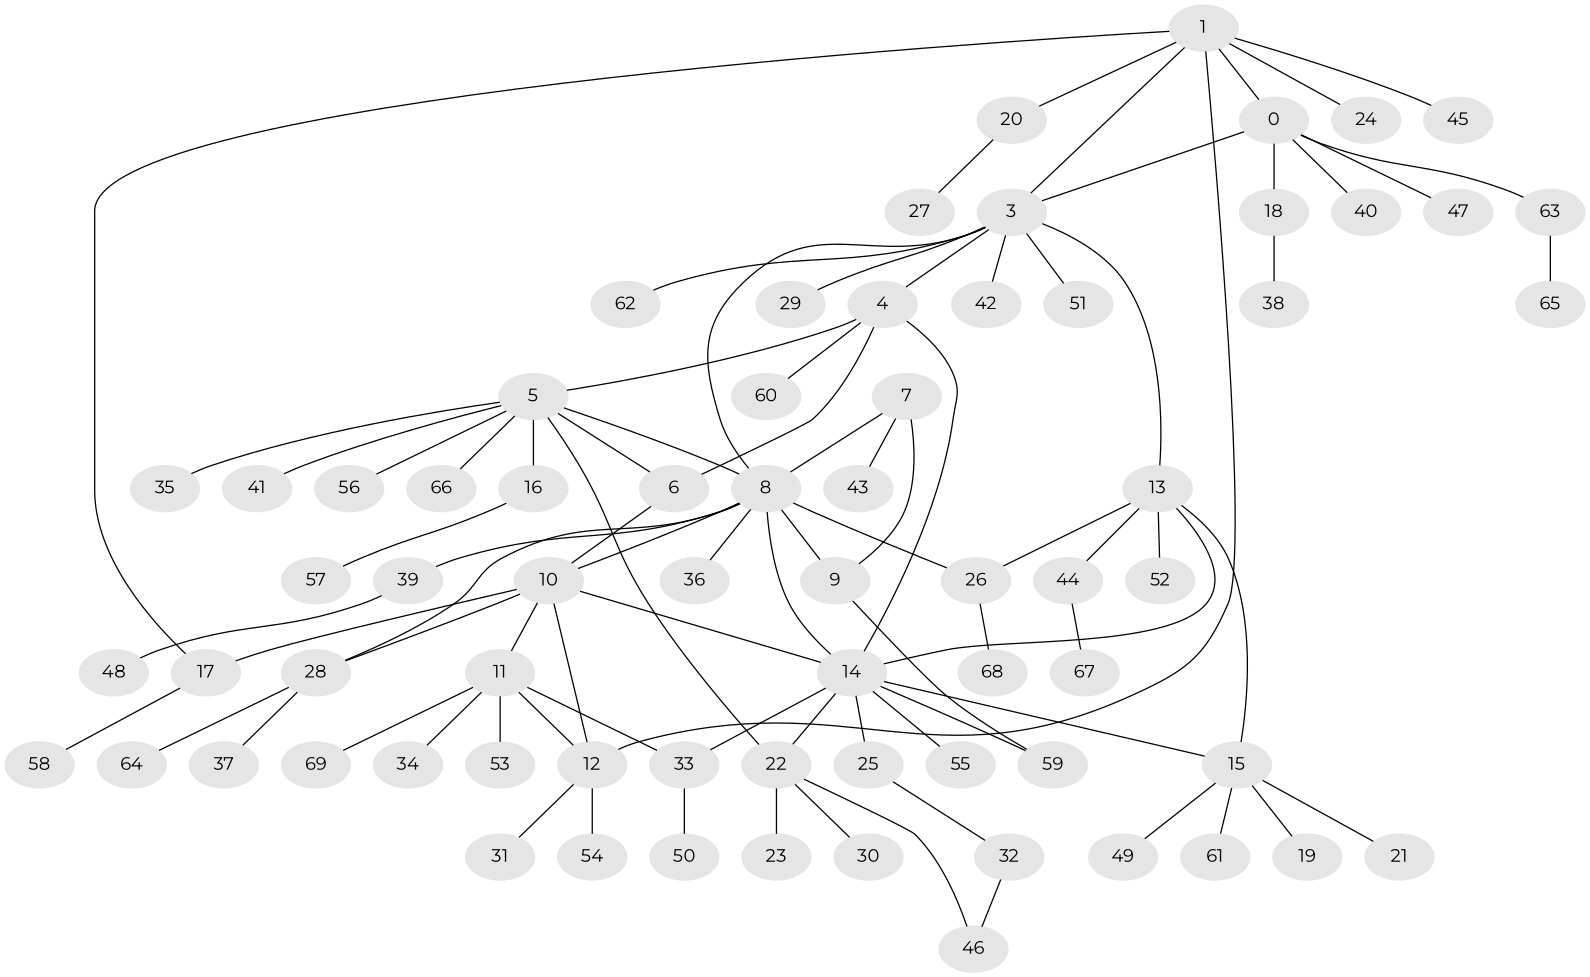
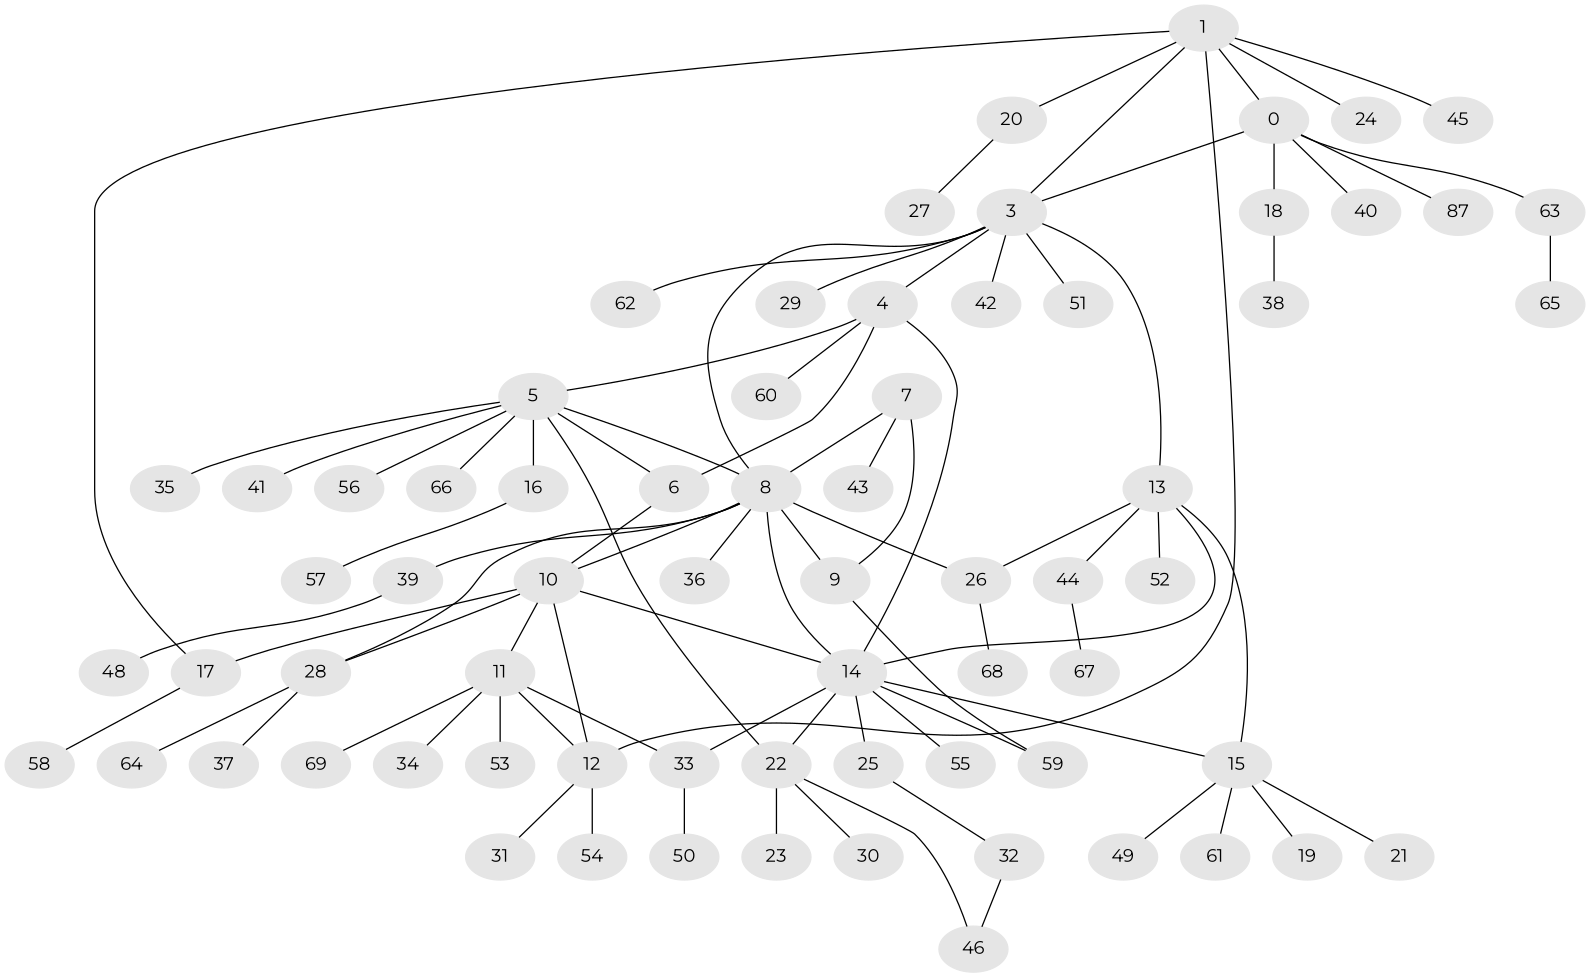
node "47": label "47" -> "87"
